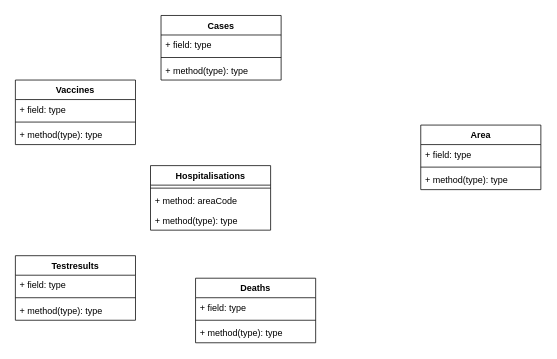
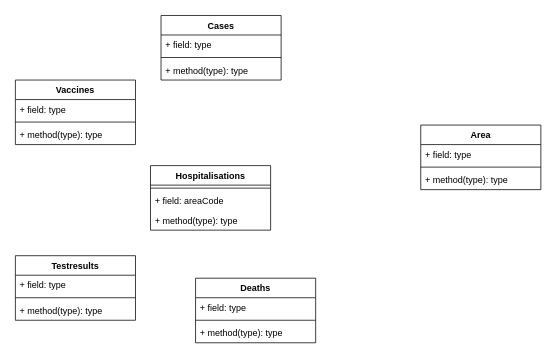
node "+ method: areaCode": label "+ method: areaCode" -> "+ field: areaCode"
